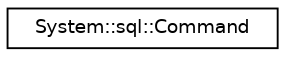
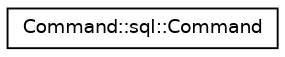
node "System::sql::Command": label "System::sql::Command" -> "Command::sql::Command"
